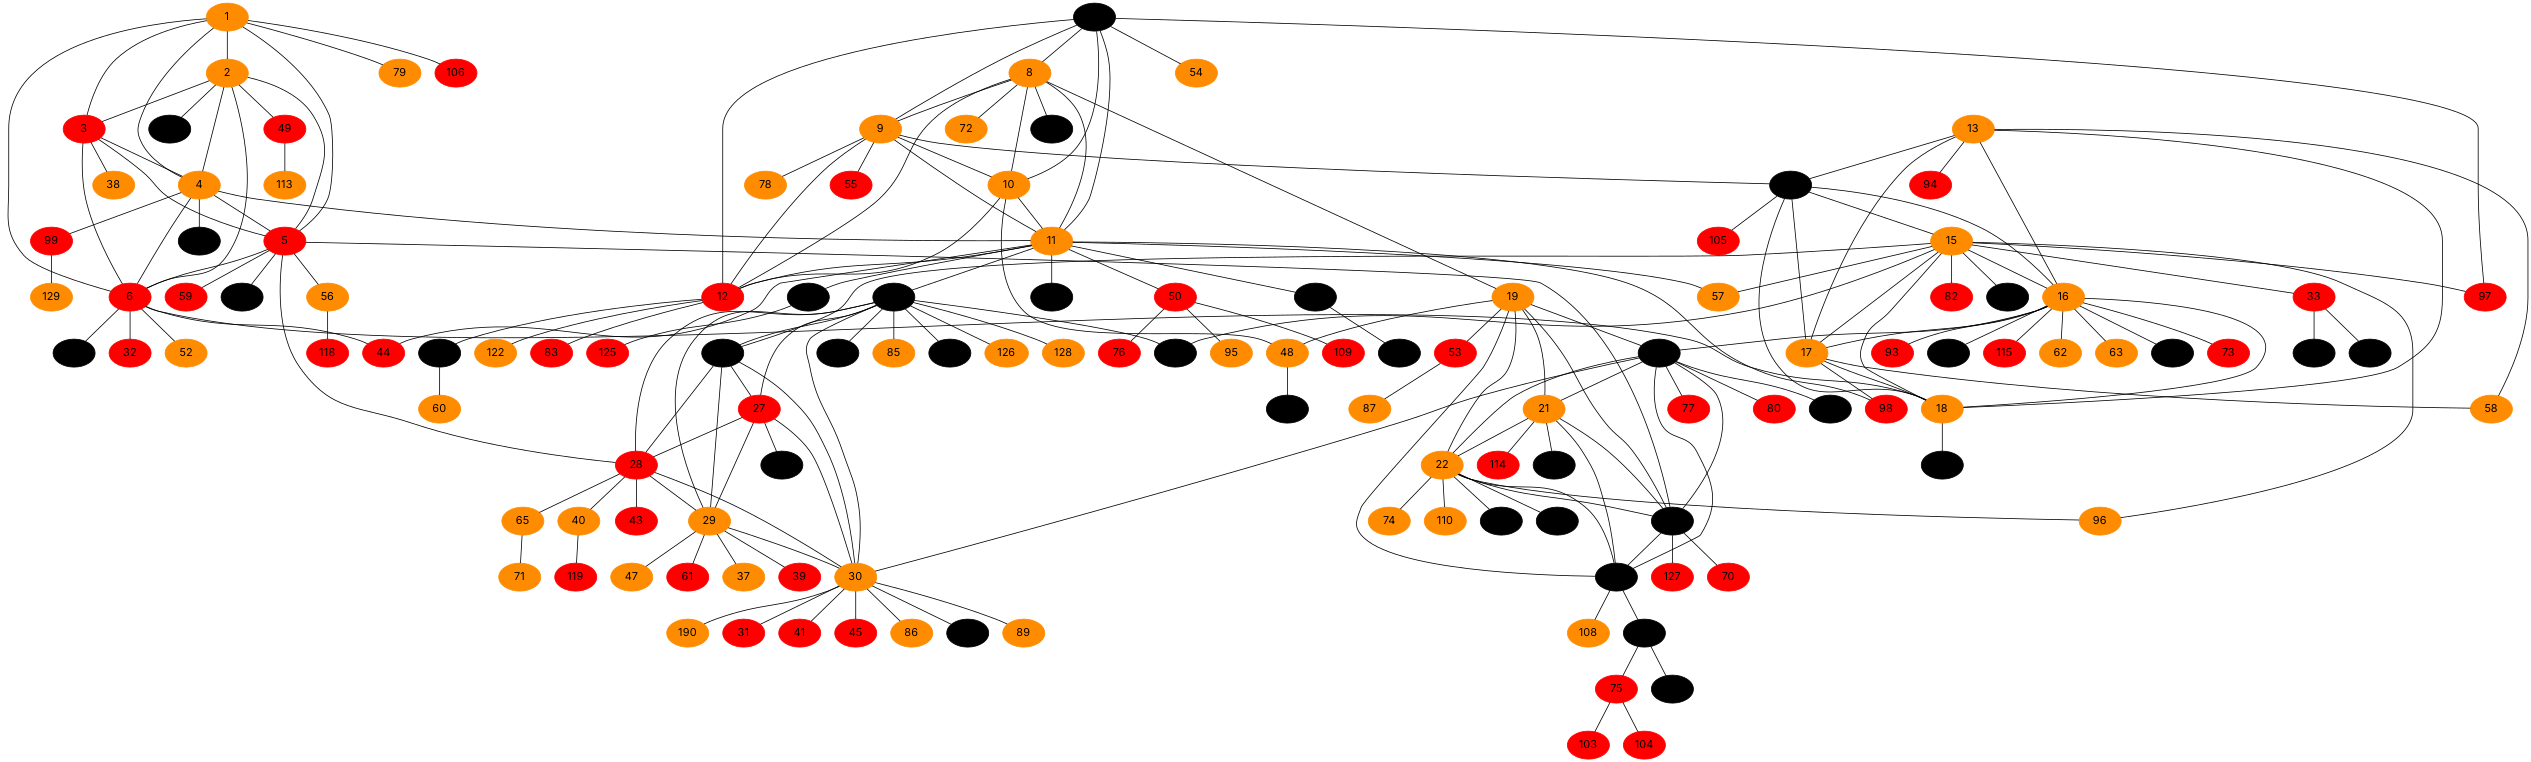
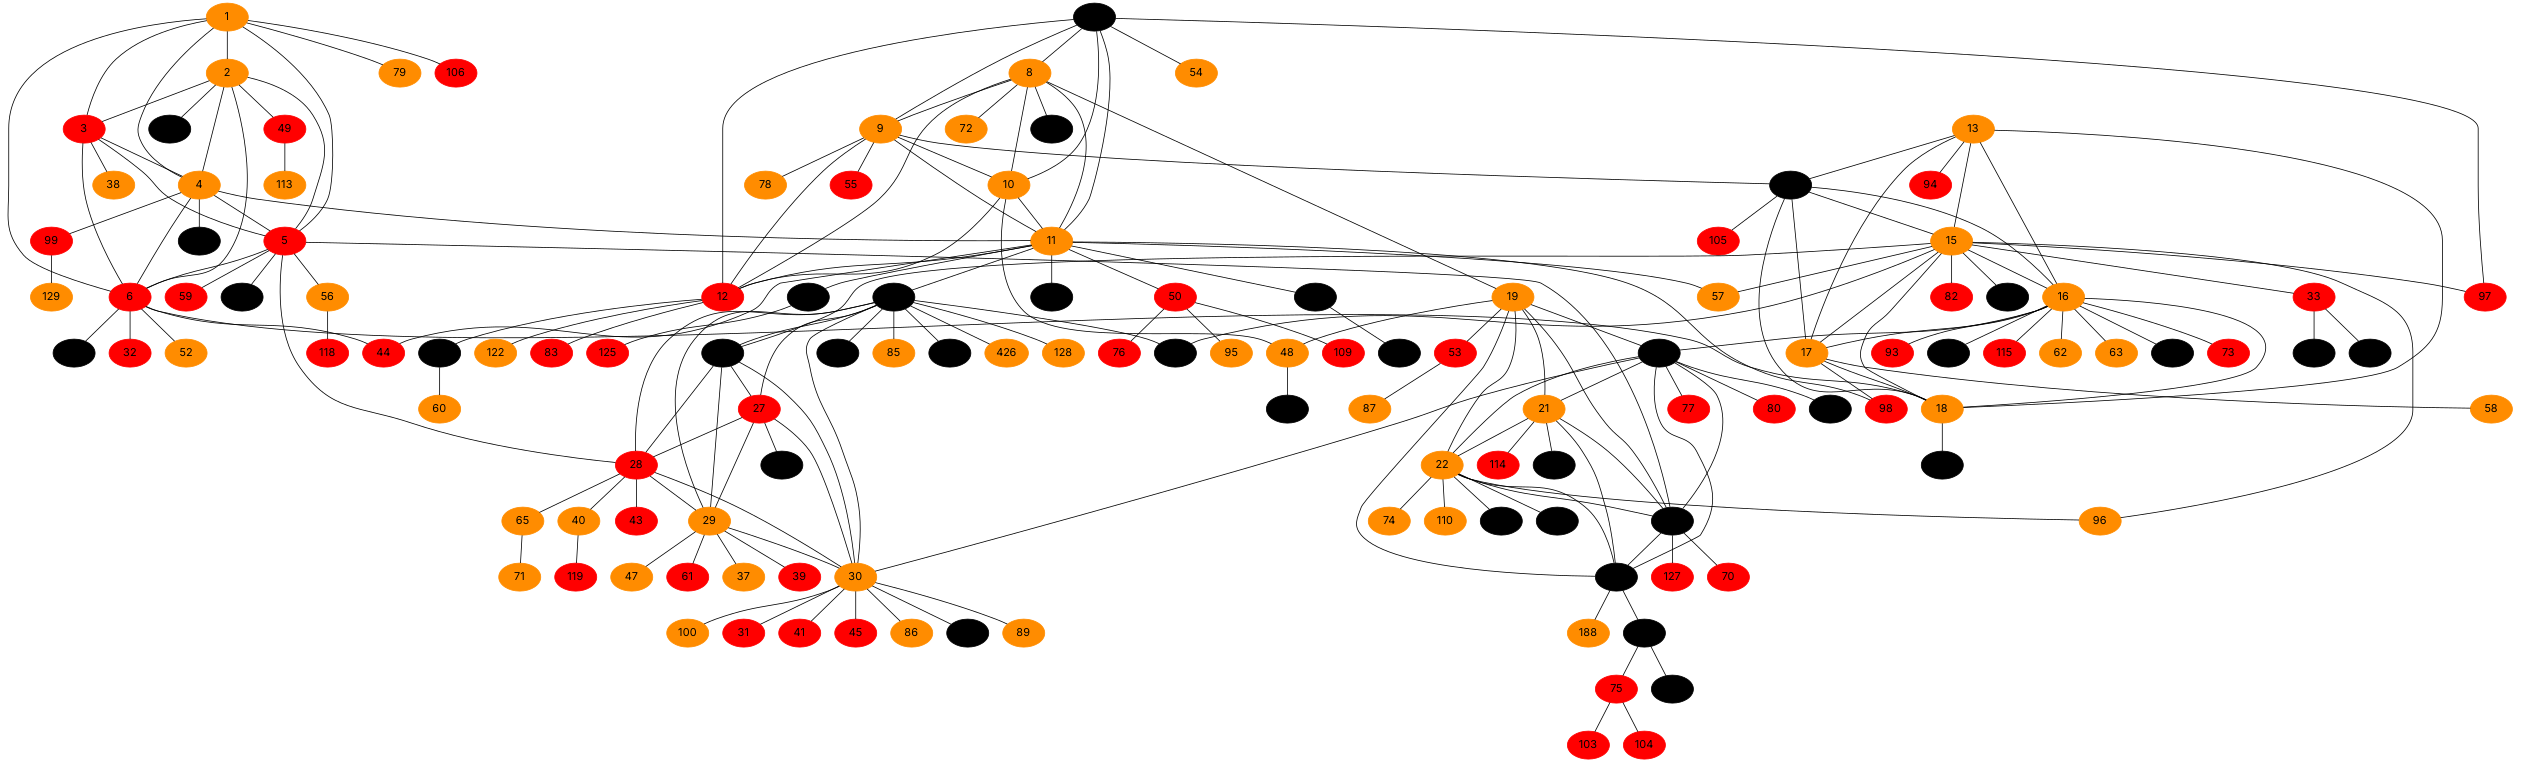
edge "13" -- "58": now "13" -- "15"
node "126": label "126" -> "426"
node "190": label "190" -> "100"
node "108": label "108" -> "188"
